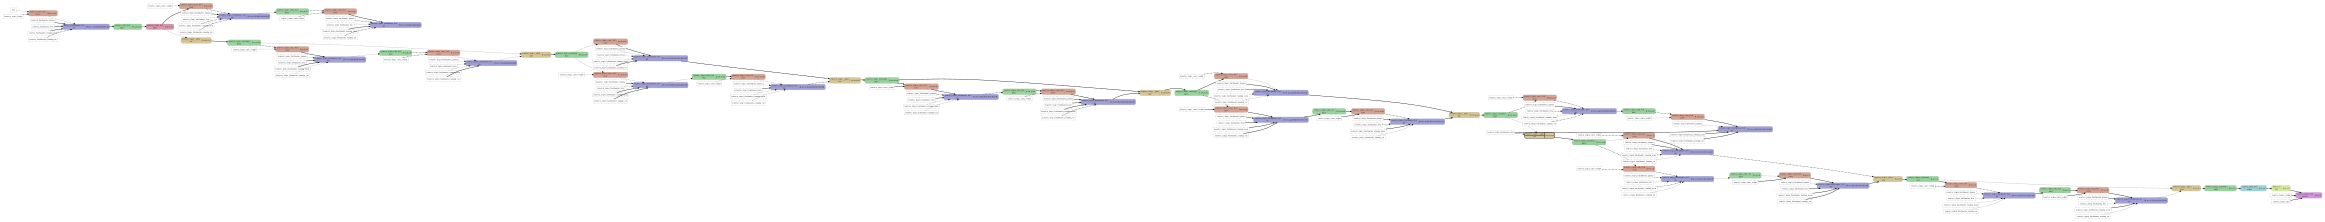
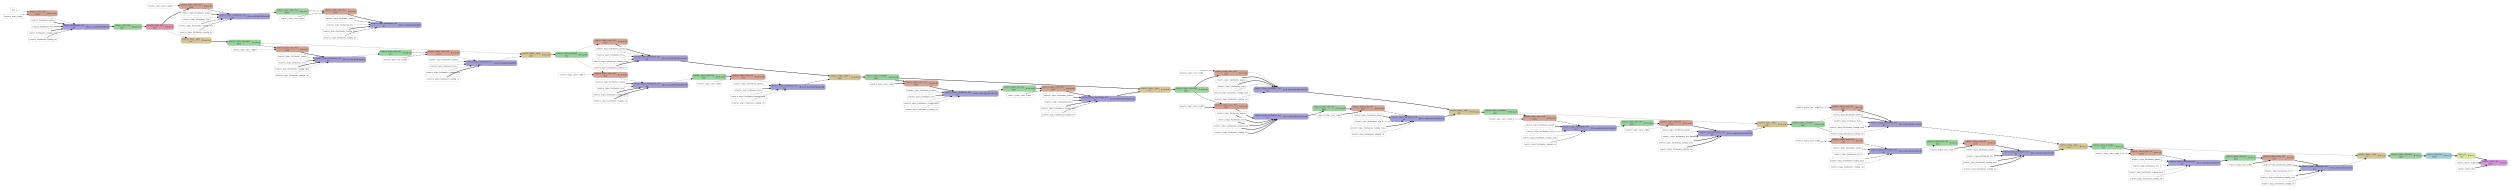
edge "resnetv15_stage3_batchnorm4_beta" -> "resnetv15_stage3__plus1": now "resnetv15_stage3_batchnorm4_fwd" -> "resnetv15_stage3__plus1"
node "resnetv15_stage3__plus1": color black -> #c0b083
